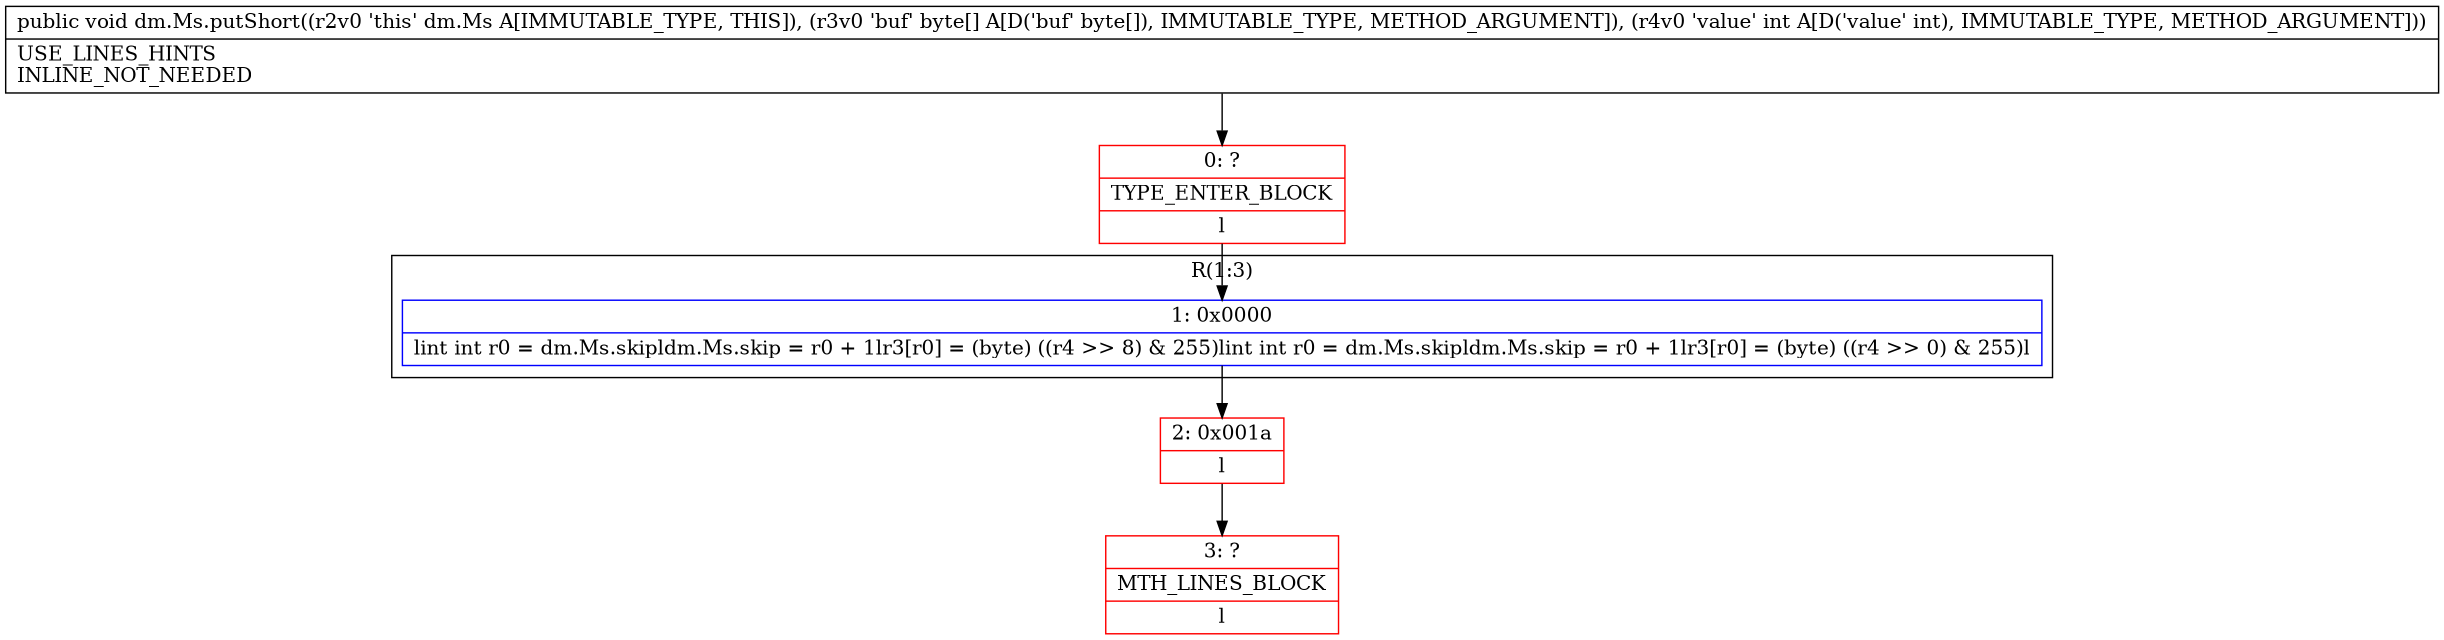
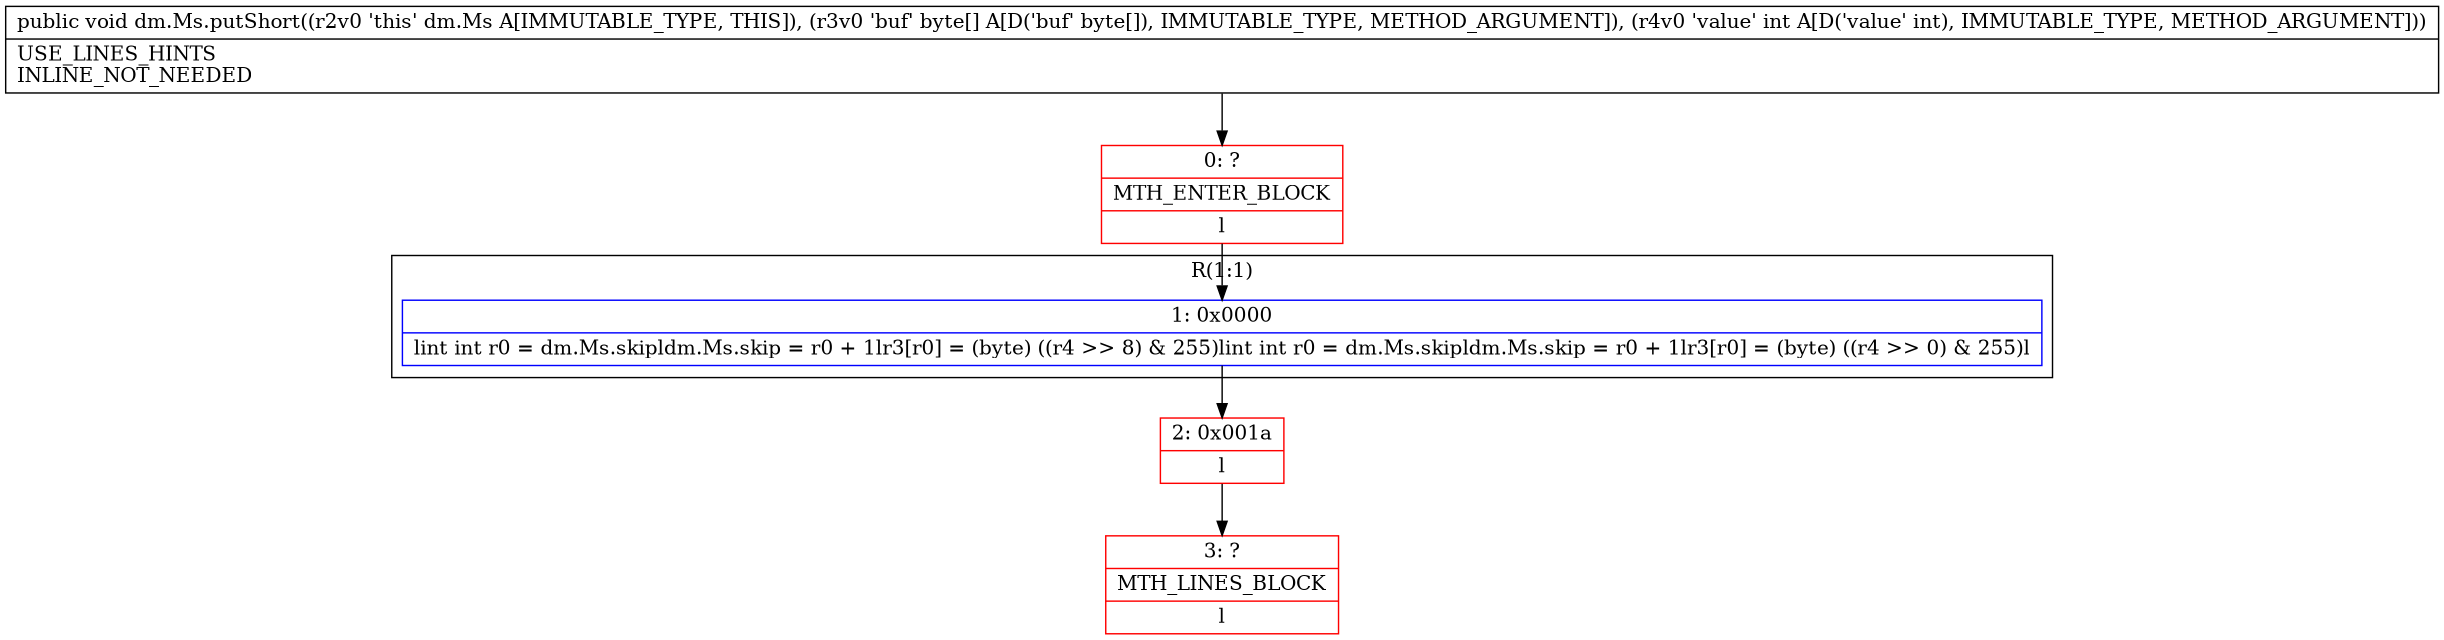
node "0: ?": text "TYPE_ENTER_BLOCK" -> "MTH_ENTER_BLOCK"
cluster "R(1:3)": label "R(1:3)" -> "R(1:1)"
